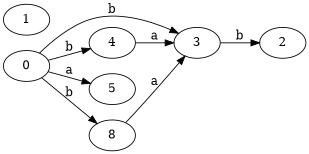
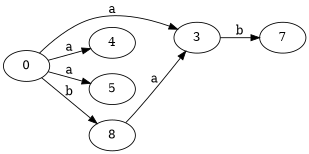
edge "0" -> "3": label "b" -> "a"
node "1": removed
edge "4" -> "3": removed, label "a"
node "2": label "2" -> "7"
edge "0" -> "4": label "b" -> "a"
